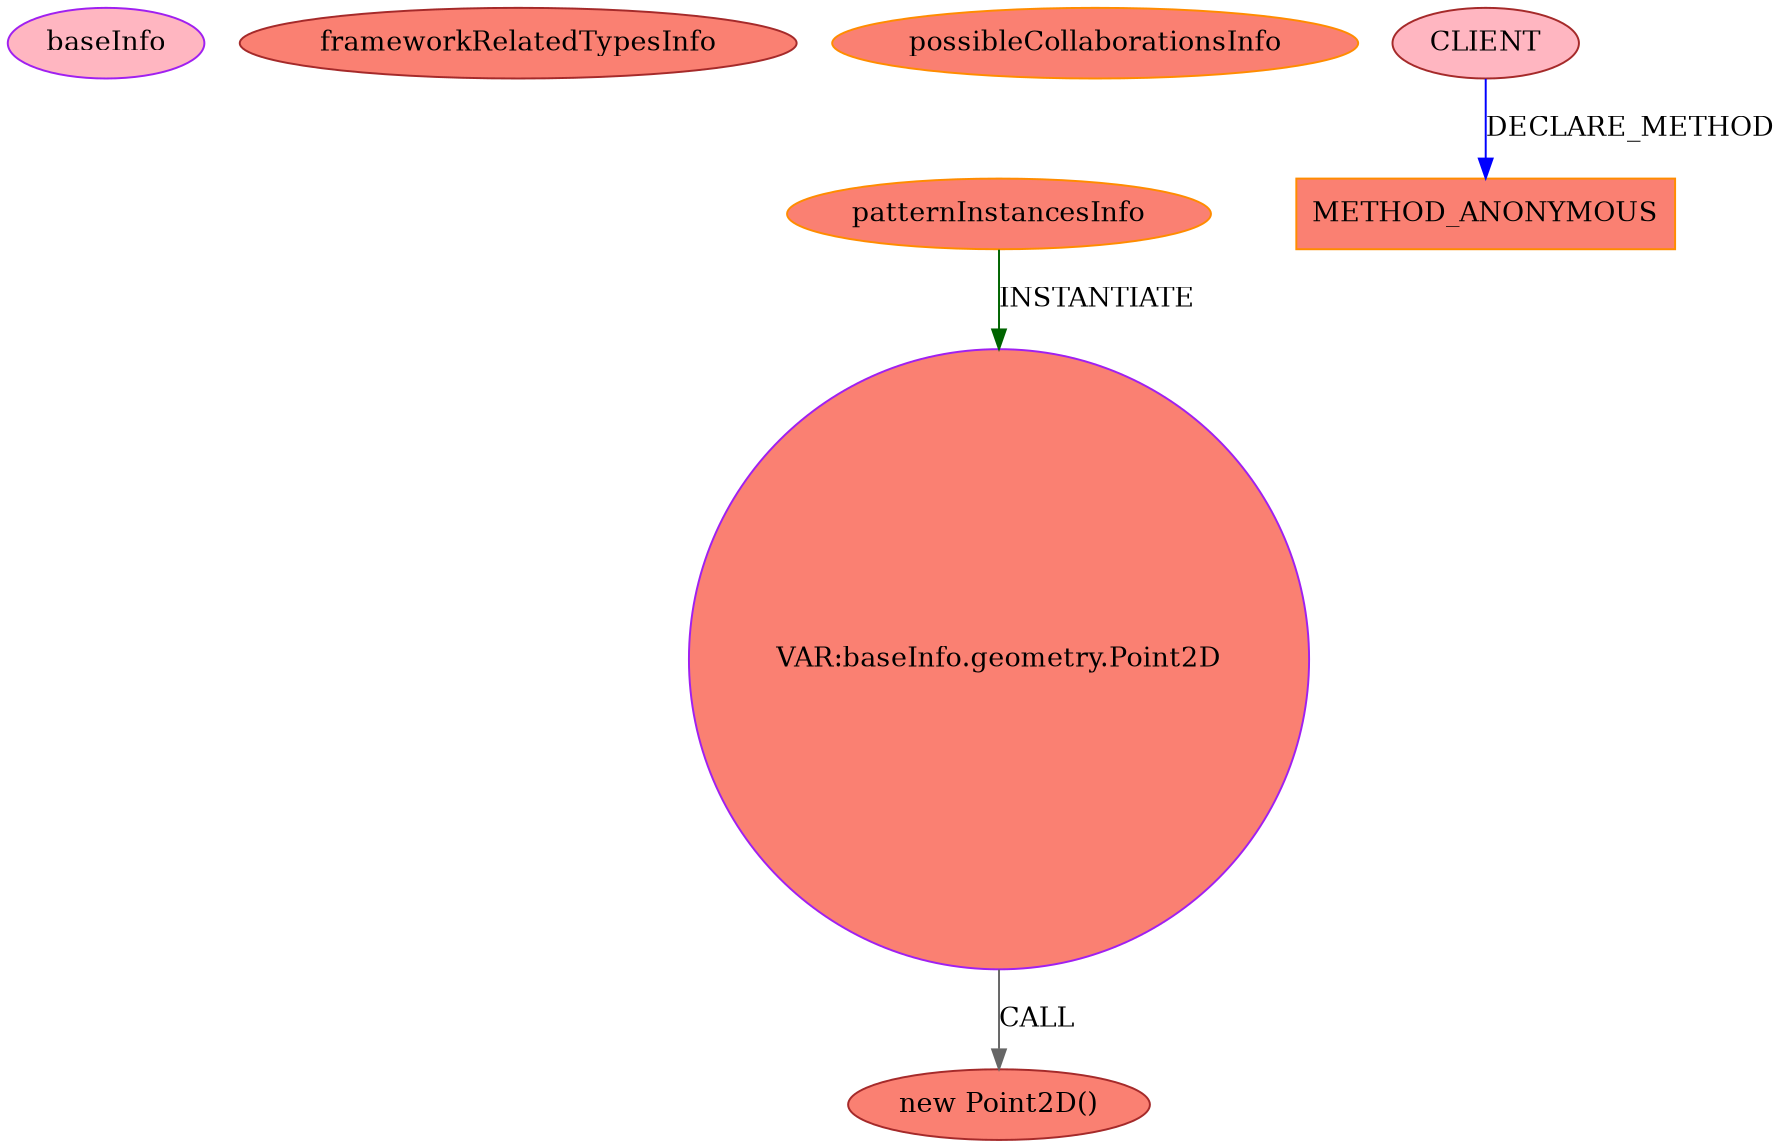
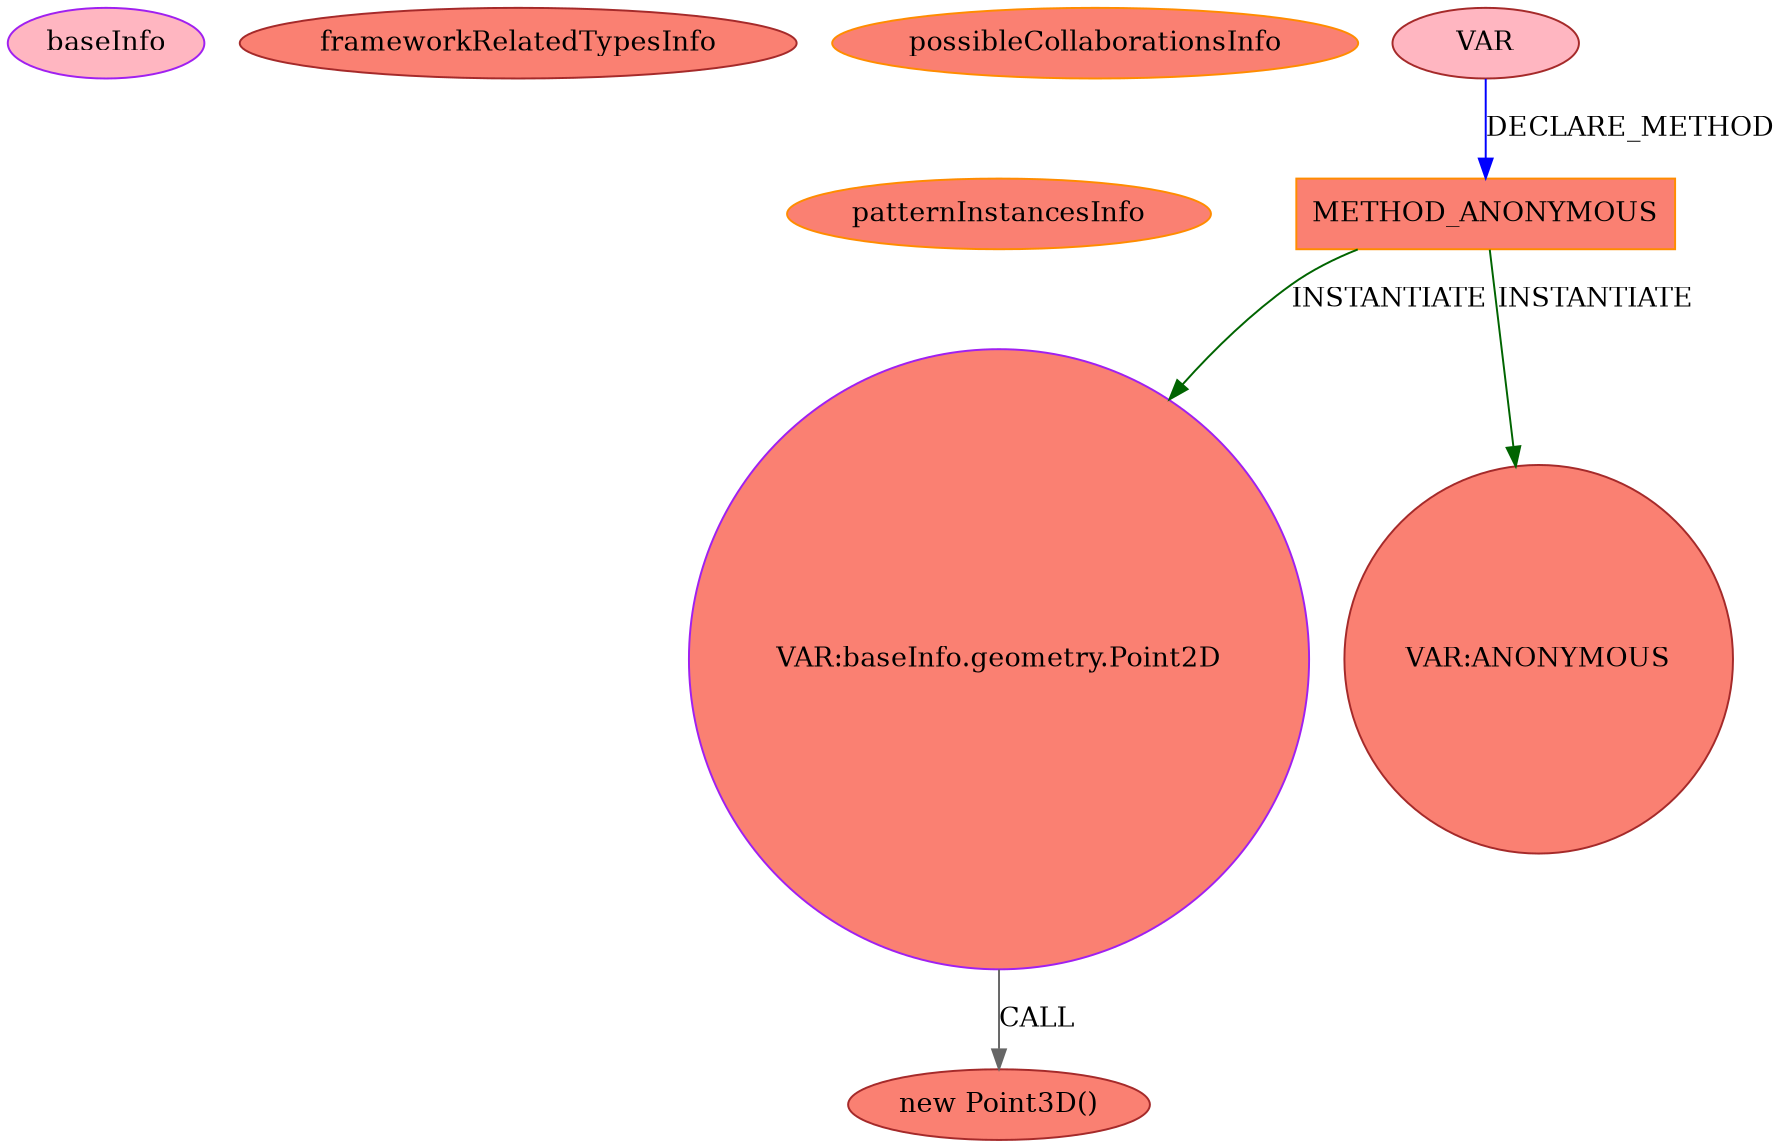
node "CLIENT": label "CLIENT" -> "VAR"
edge "patternInstancesInfo" -> "VAR:baseInfo.geometry.Point2D": now "METHOD_ANONYMOUS" -> "VAR:baseInfo.geometry.Point2D"
node "VAR:ANONYMOUS": added
node "new Point2D()": label "new Point2D()" -> "new Point3D()"
